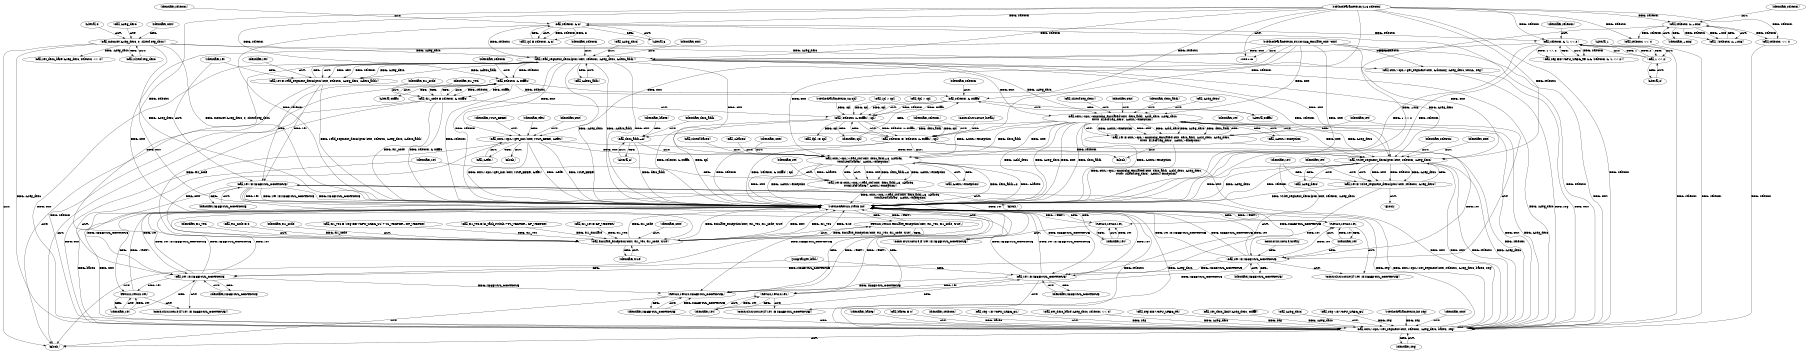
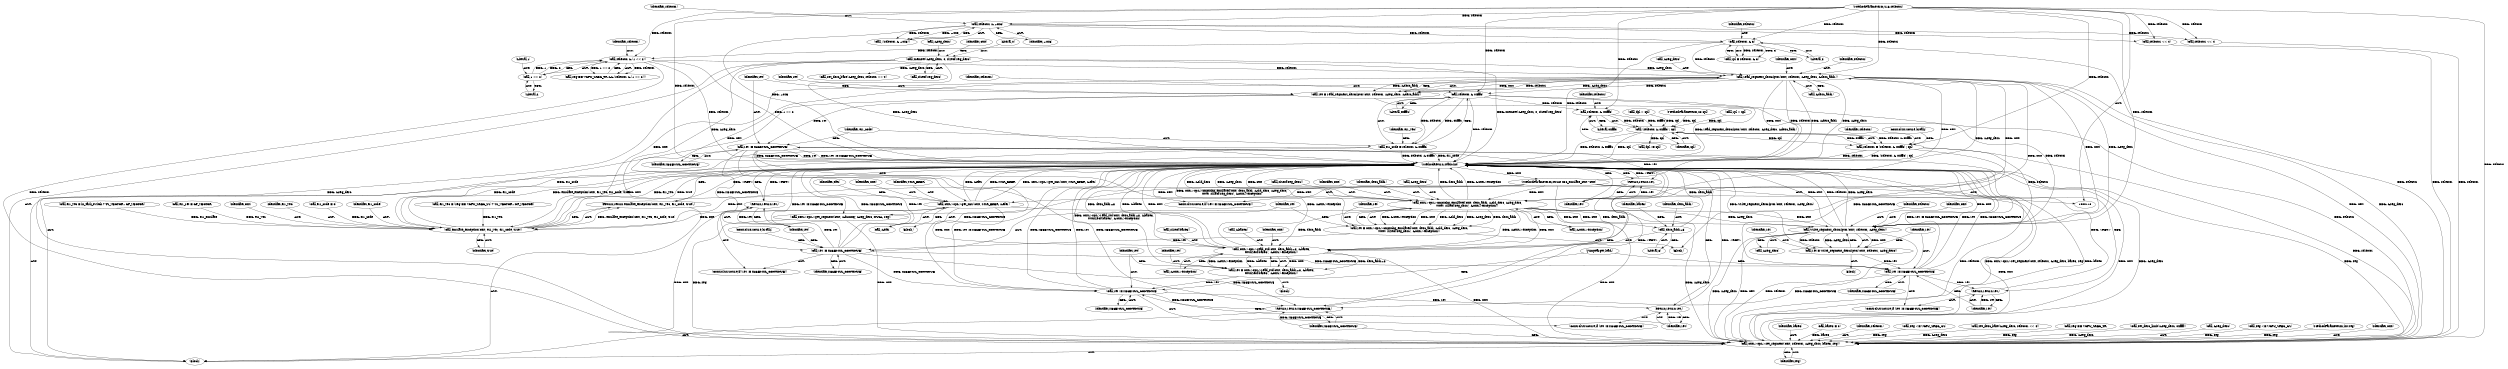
edge "(Call,selector & ~0x3)" -> "(Call,selector & 3)": added, label "DDG: selector"
edge "(Call,err_code = selector & 0xfffc)" -> "(Call,(selector & 0xfffc) | cpl)": now "(Identifier,cpl)" -> "(Call,(selector & 0xfffc) | cpl)"
edge "(Call,selector = (selector & 0xfffc) | cpl)" -> "(Call,(selector & 0xfffc) | cpl)": label "CFG: " -> "DDG: 0xfffc"
edge "(MethodParameterIn,struct x86_emulate_ctxt *ctxt)" -> "(MethodReturn,static int)": reversed
